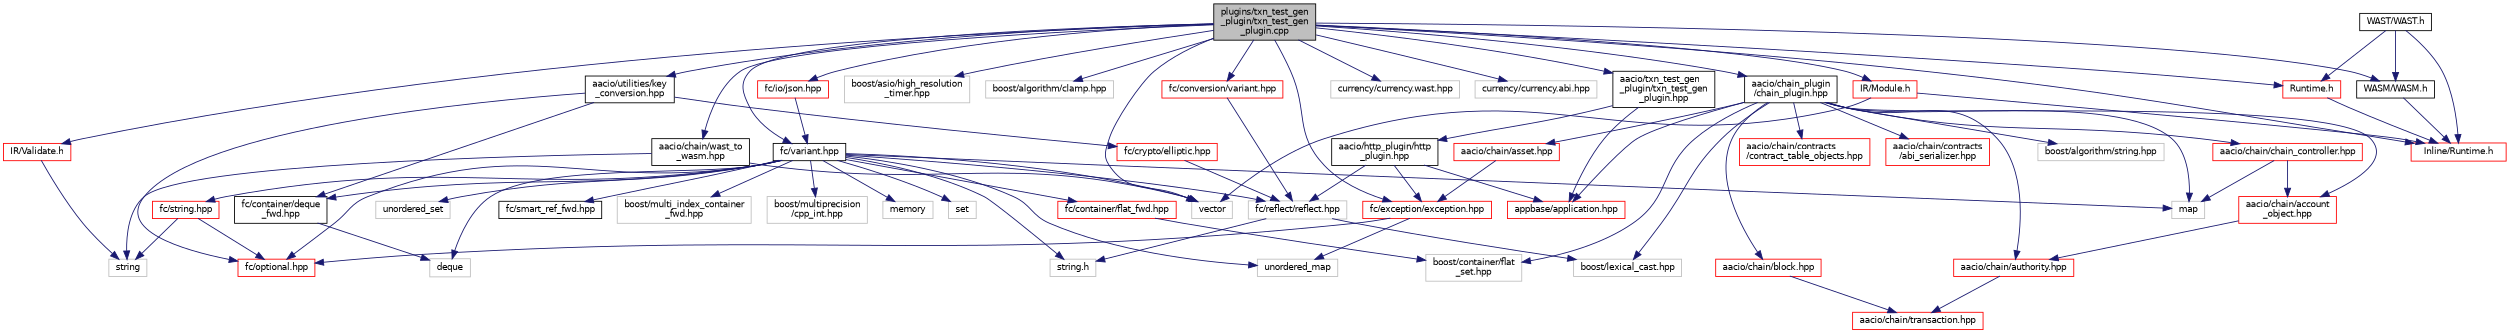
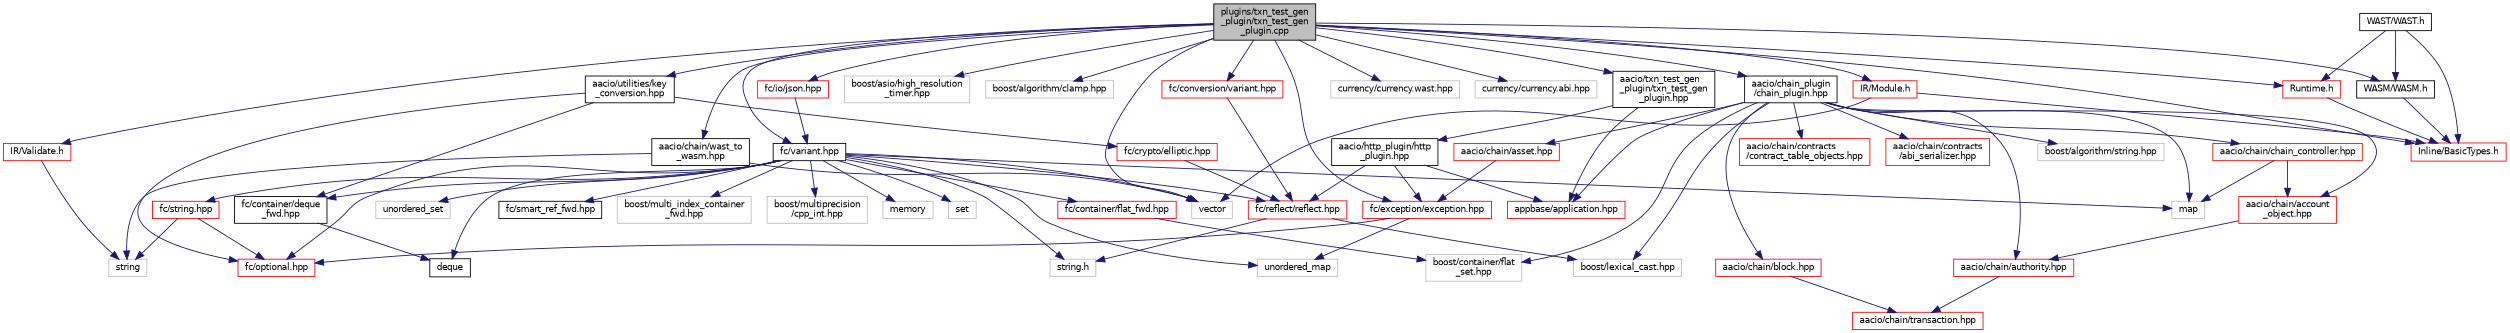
node "Inline/Runtime.h": label "Inline/Runtime.h" -> "Inline/BasicTypes.h"
node "fc/reflect/reflect.hpp": color grey75 -> red
node "deque": color grey75 -> black
